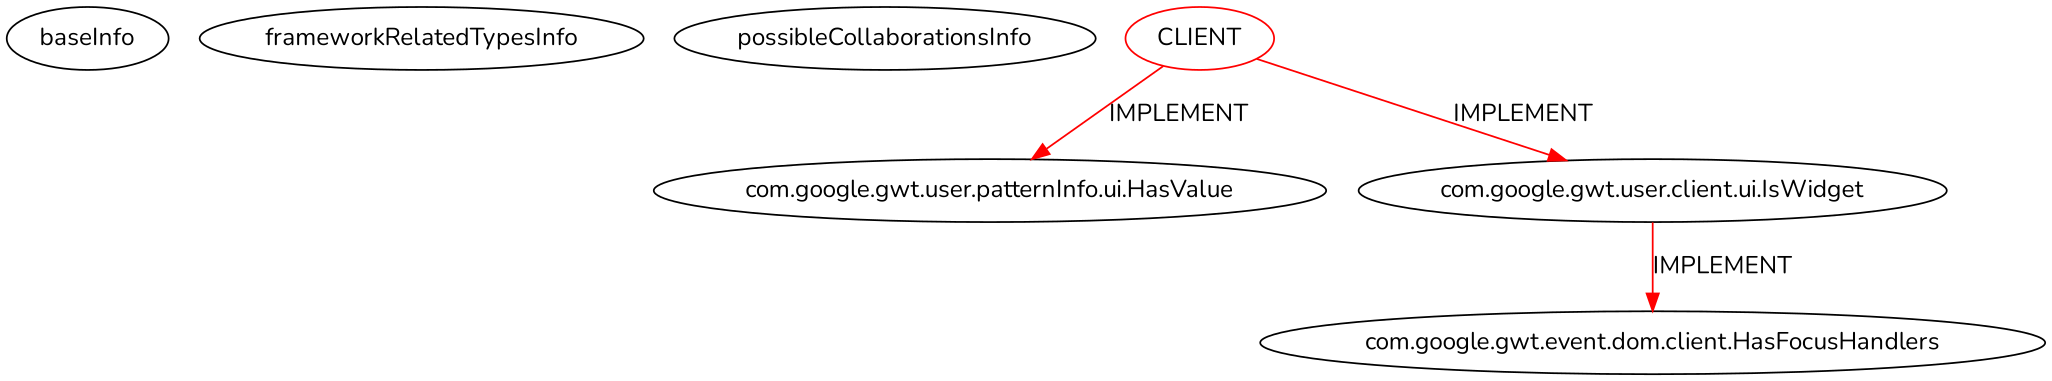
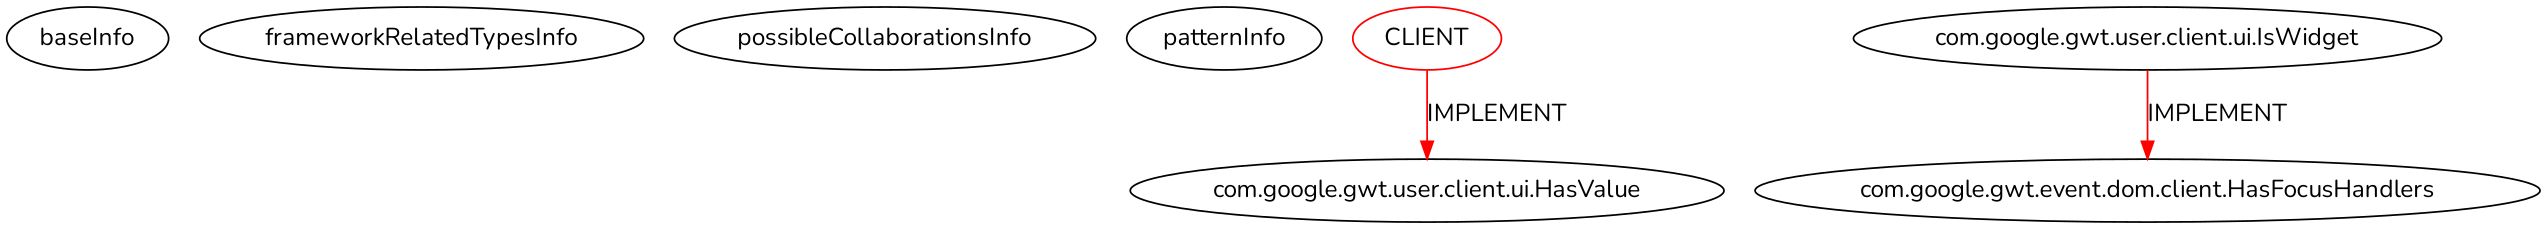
node "patternInfo": added
edge "CLIENT" -> "com.google.gwt.user.client.ui.IsWidget": removed, label "IMPLEMENT"
node "com.google.gwt.user.patternInfo.ui.HasValue": label "com.google.gwt.user.patternInfo.ui.HasValue" -> "com.google.gwt.user.client.ui.HasValue"
